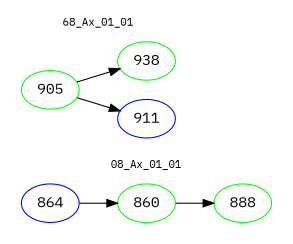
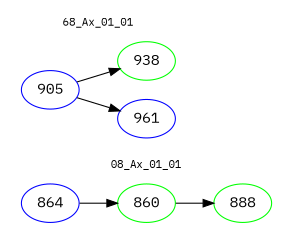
node "905": color green -> blue
node "911": label "911" -> "961"
